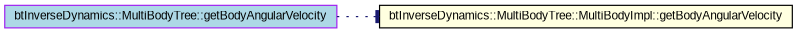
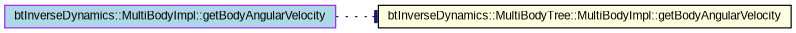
node "btInverseDynamics::MultiBodyTree::getBodyAngularVelocity": label "btInverseDynamics::MultiBodyTree::getBodyAngularVelocity" -> "btInverseDynamics::MultiBodyImpl::getBodyAngularVelocity"
